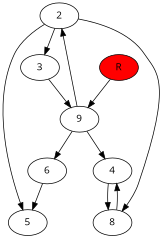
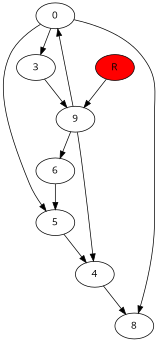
node "2": label "2" -> "0"
edge "8" -> "4": now "5" -> "4"
